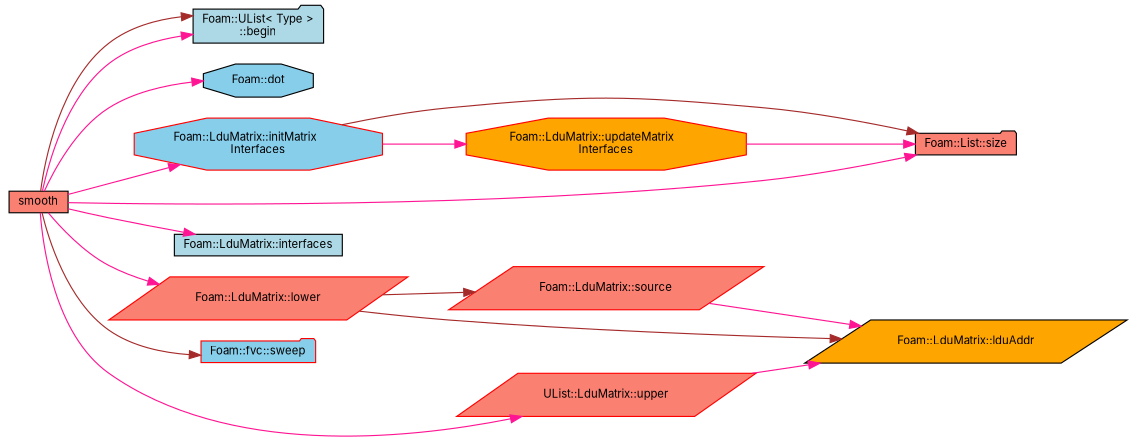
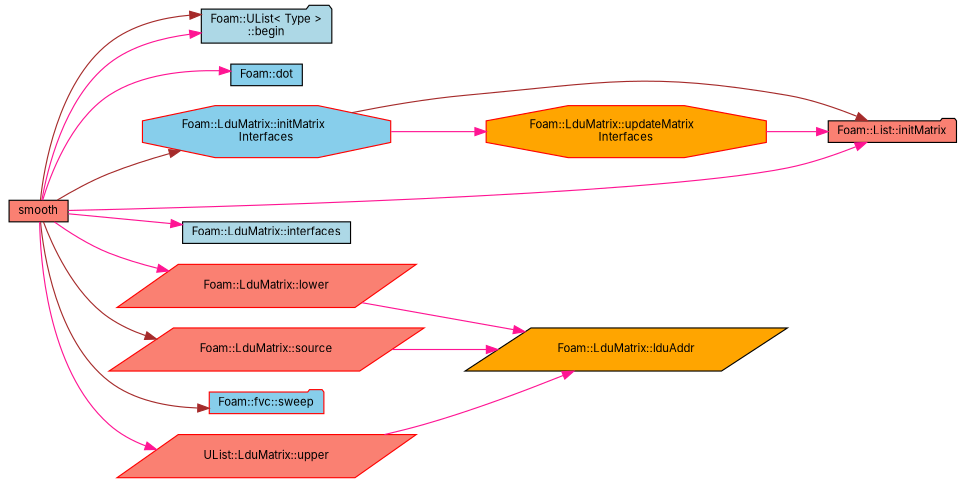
node "Foam::dot": shape octagon -> box
node "Foam::List::size": label "Foam::List::size" -> "Foam::List::initMatrix"
edge "smooth" -> "Foam::LduMatrix::initMatrix Interfaces": color deeppink -> brown
edge "Foam::LduMatrix::lower" -> "Foam::LduMatrix::source": now "smooth" -> "Foam::LduMatrix::source"
edge "Foam::LduMatrix::lower" -> "Foam::LduMatrix::lduAddr": color brown -> deeppink
